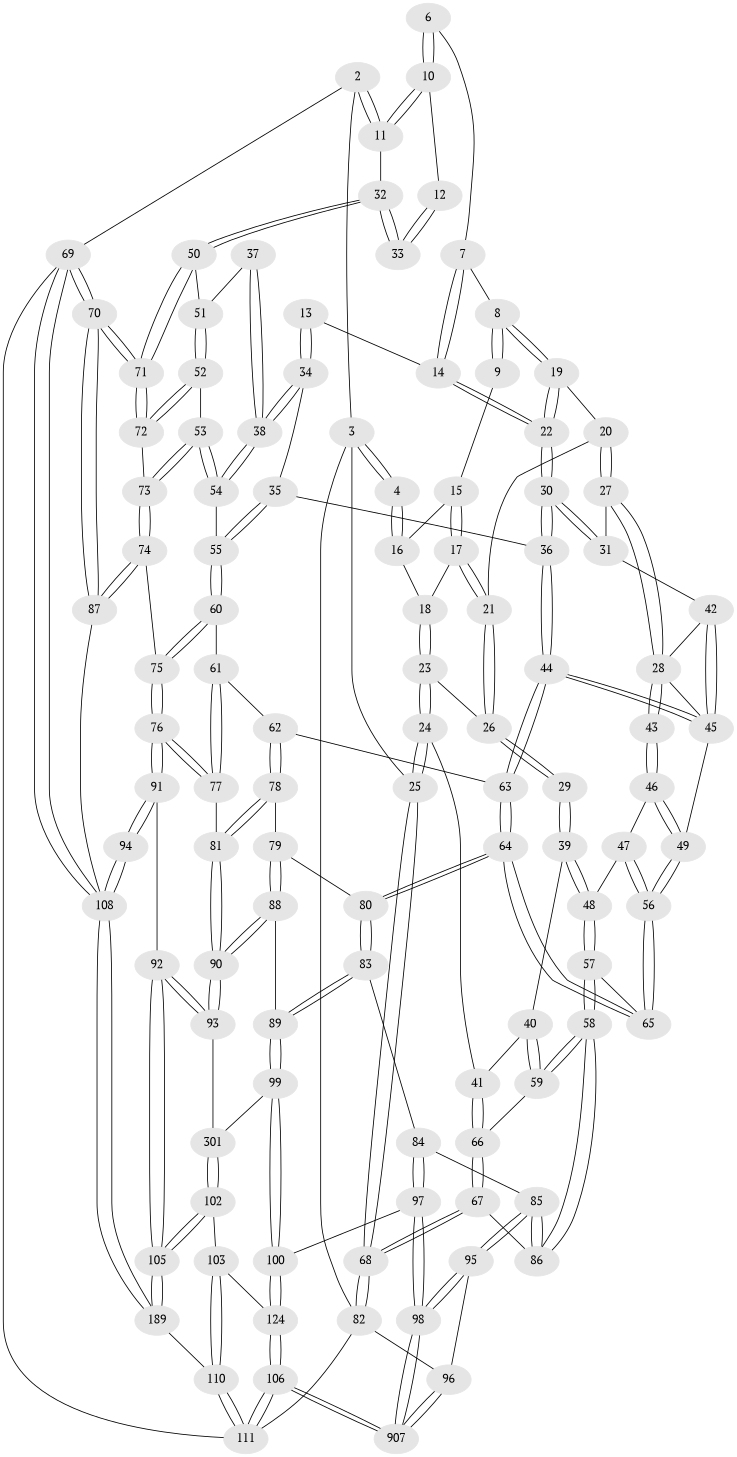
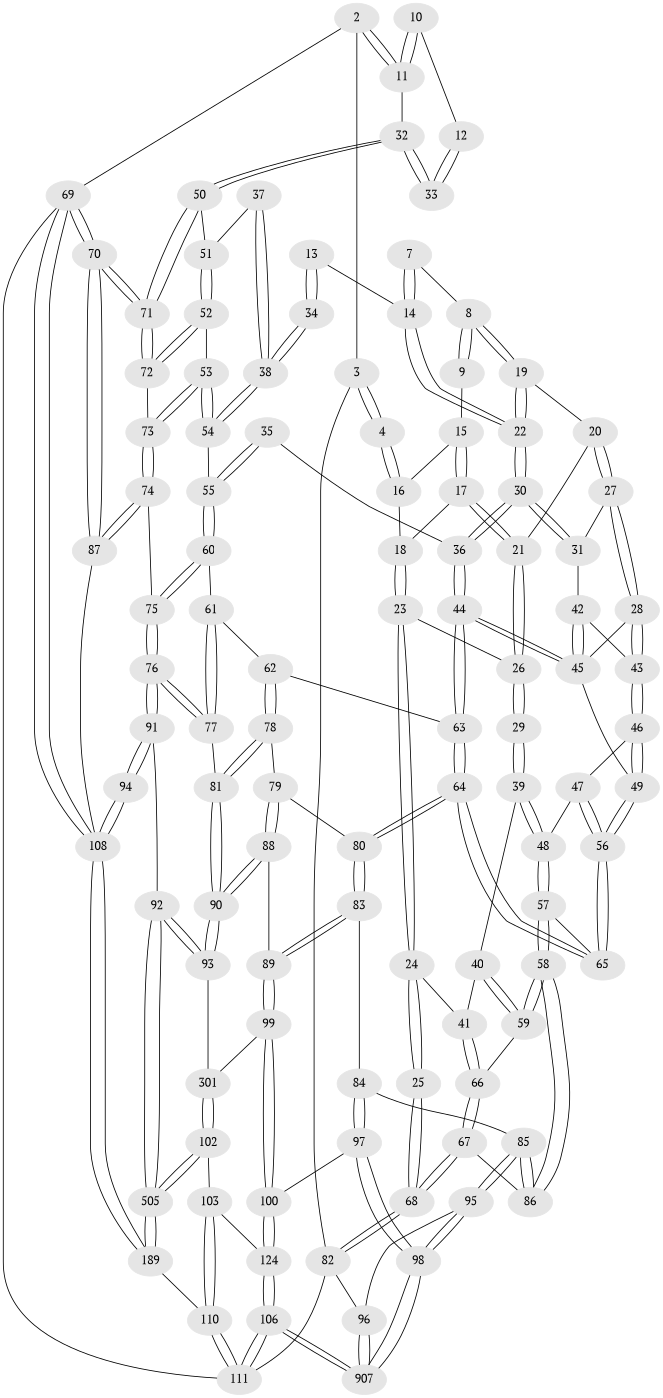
node "6": removed
edge "34" -- "35": removed
edge "3" -- "25": removed
edge "42" -- "28": now "42" -- "43"
node "105": label "105" -> "505"
